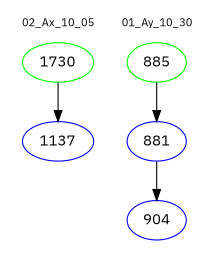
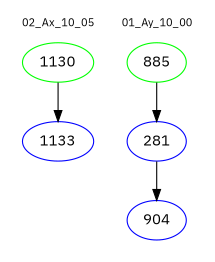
cluster "01_Ay_10_30": label "01_Ay_10_30" -> "01_Ay_10_00"
node "1730": label "1730" -> "1130"
node "1137": label "1137" -> "1133"
node "881": label "881" -> "281"
